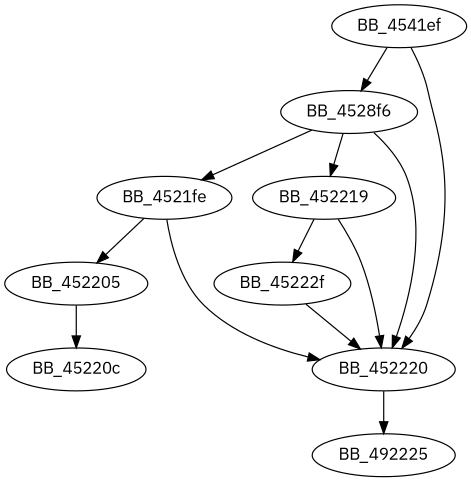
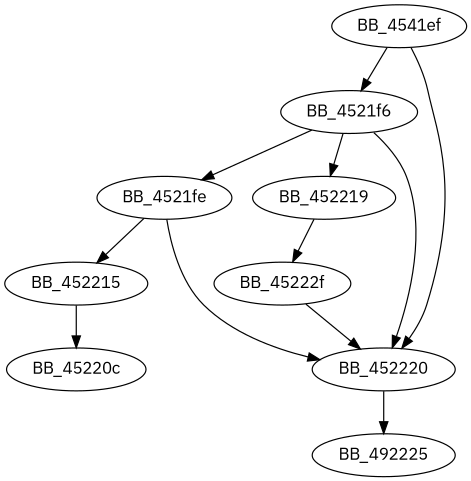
node "BB_4528f6": label "BB_4528f6" -> "BB_4521f6"
edge "BB_452219" -> "BB_452220": removed
node "BB_452205": label "BB_452205" -> "BB_452215"
